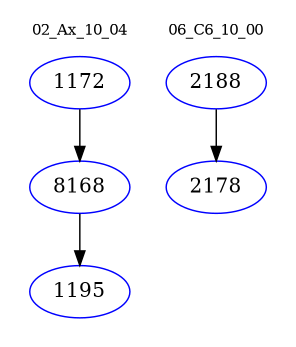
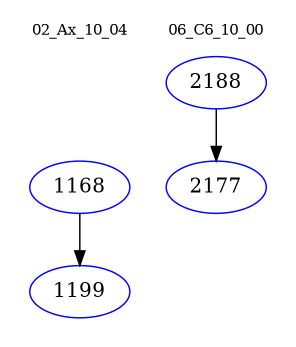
node "1172": removed
node "8168": label "8168" -> "1168"
node "2178": label "2178" -> "2177"
node "1195": label "1195" -> "1199"
